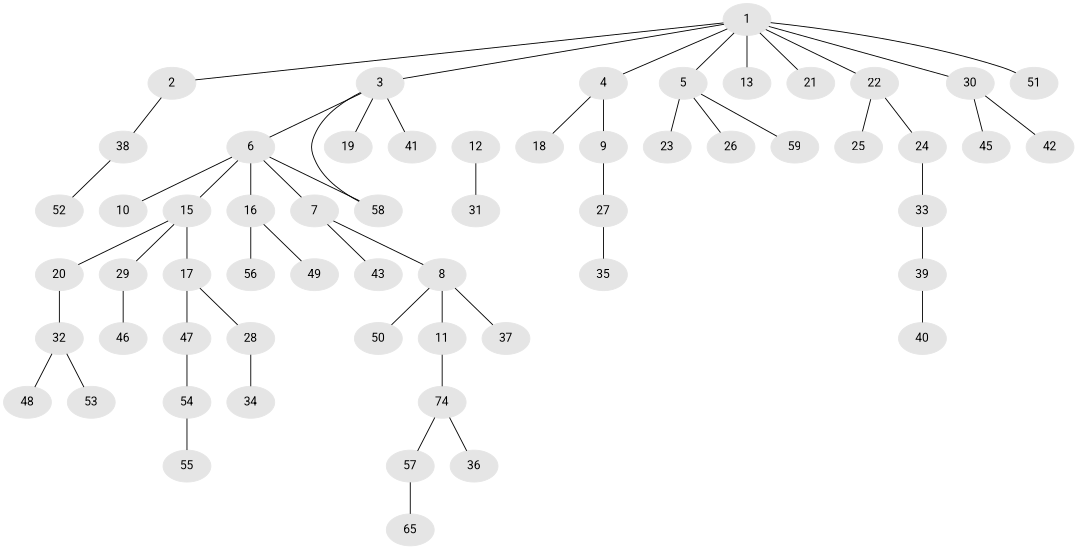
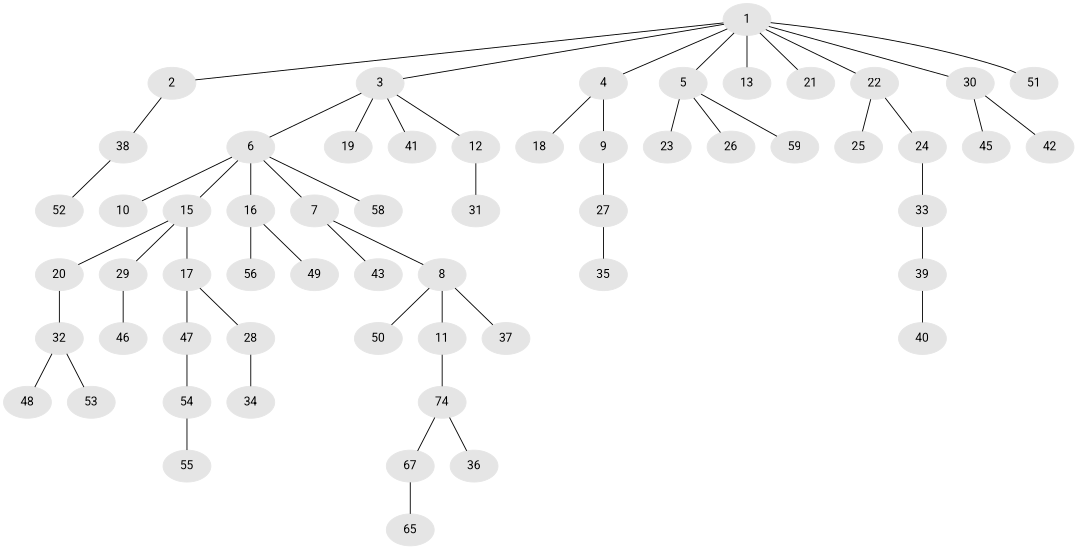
edge "3" -- "58": now "3" -- "12"
node "57": label "57" -> "67"
